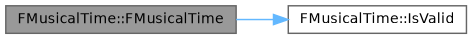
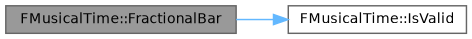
node "FMusicalTime::FMusicalTime": label "FMusicalTime::FMusicalTime" -> "FMusicalTime::FractionalBar"
